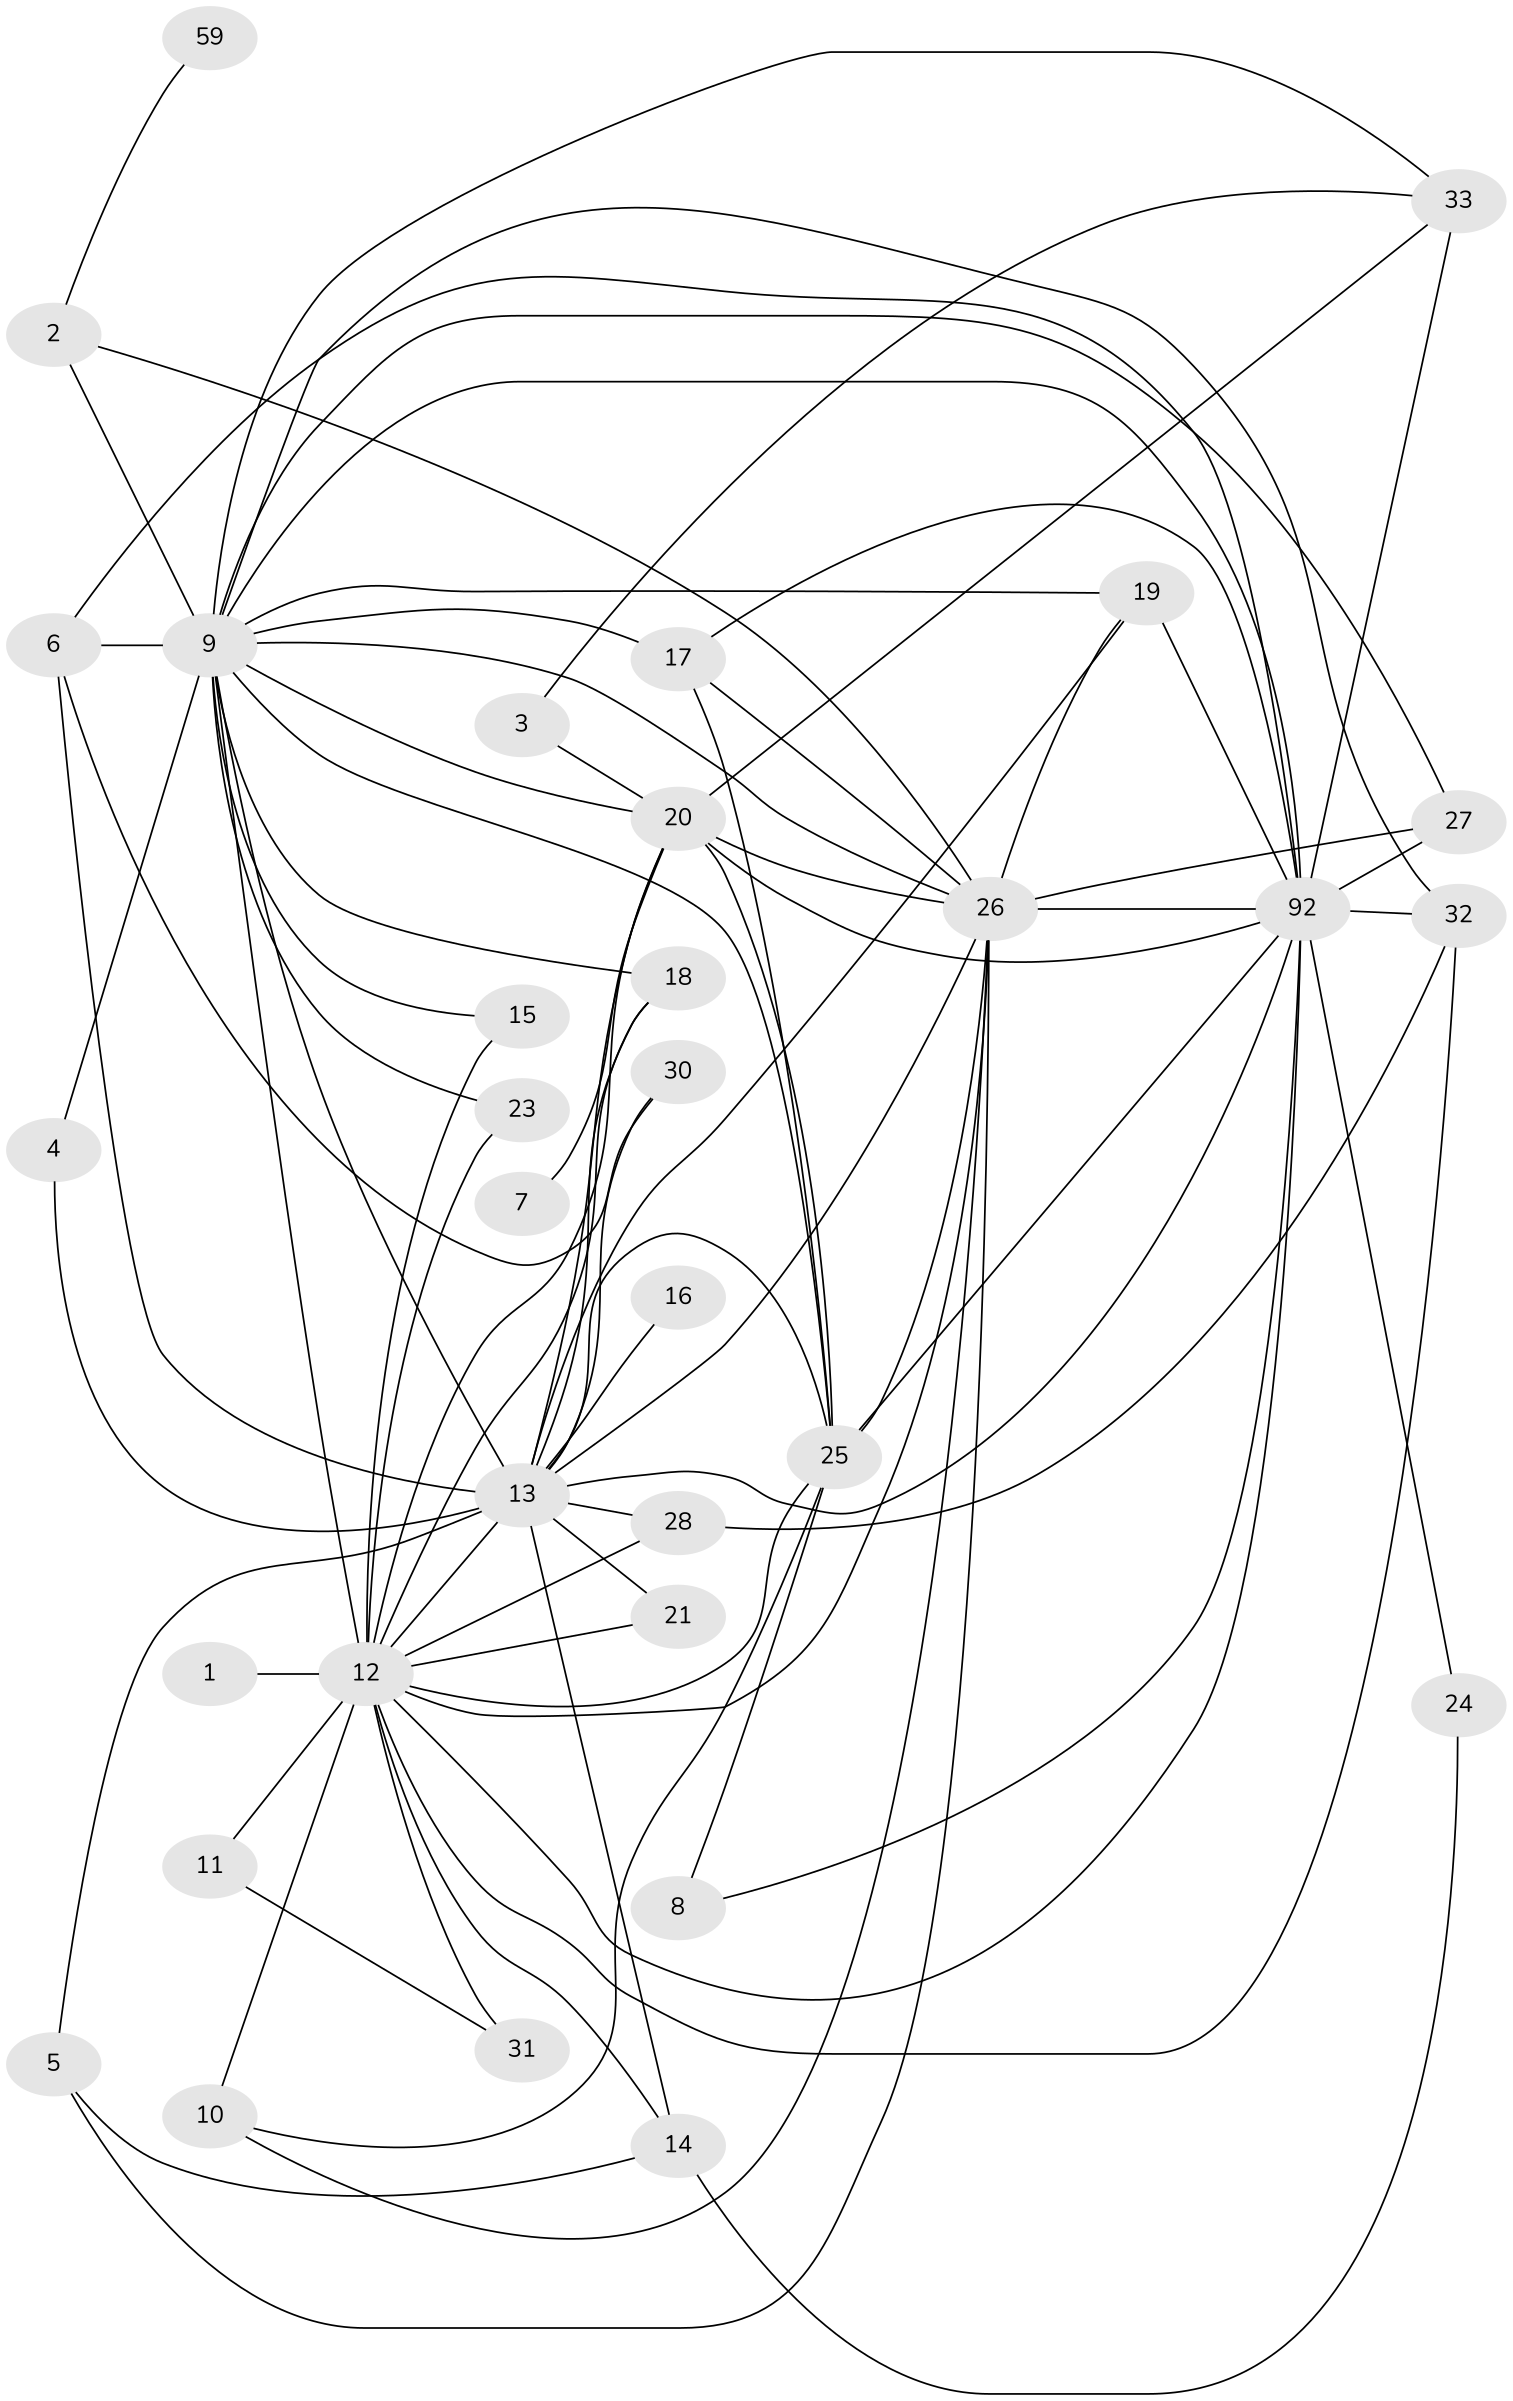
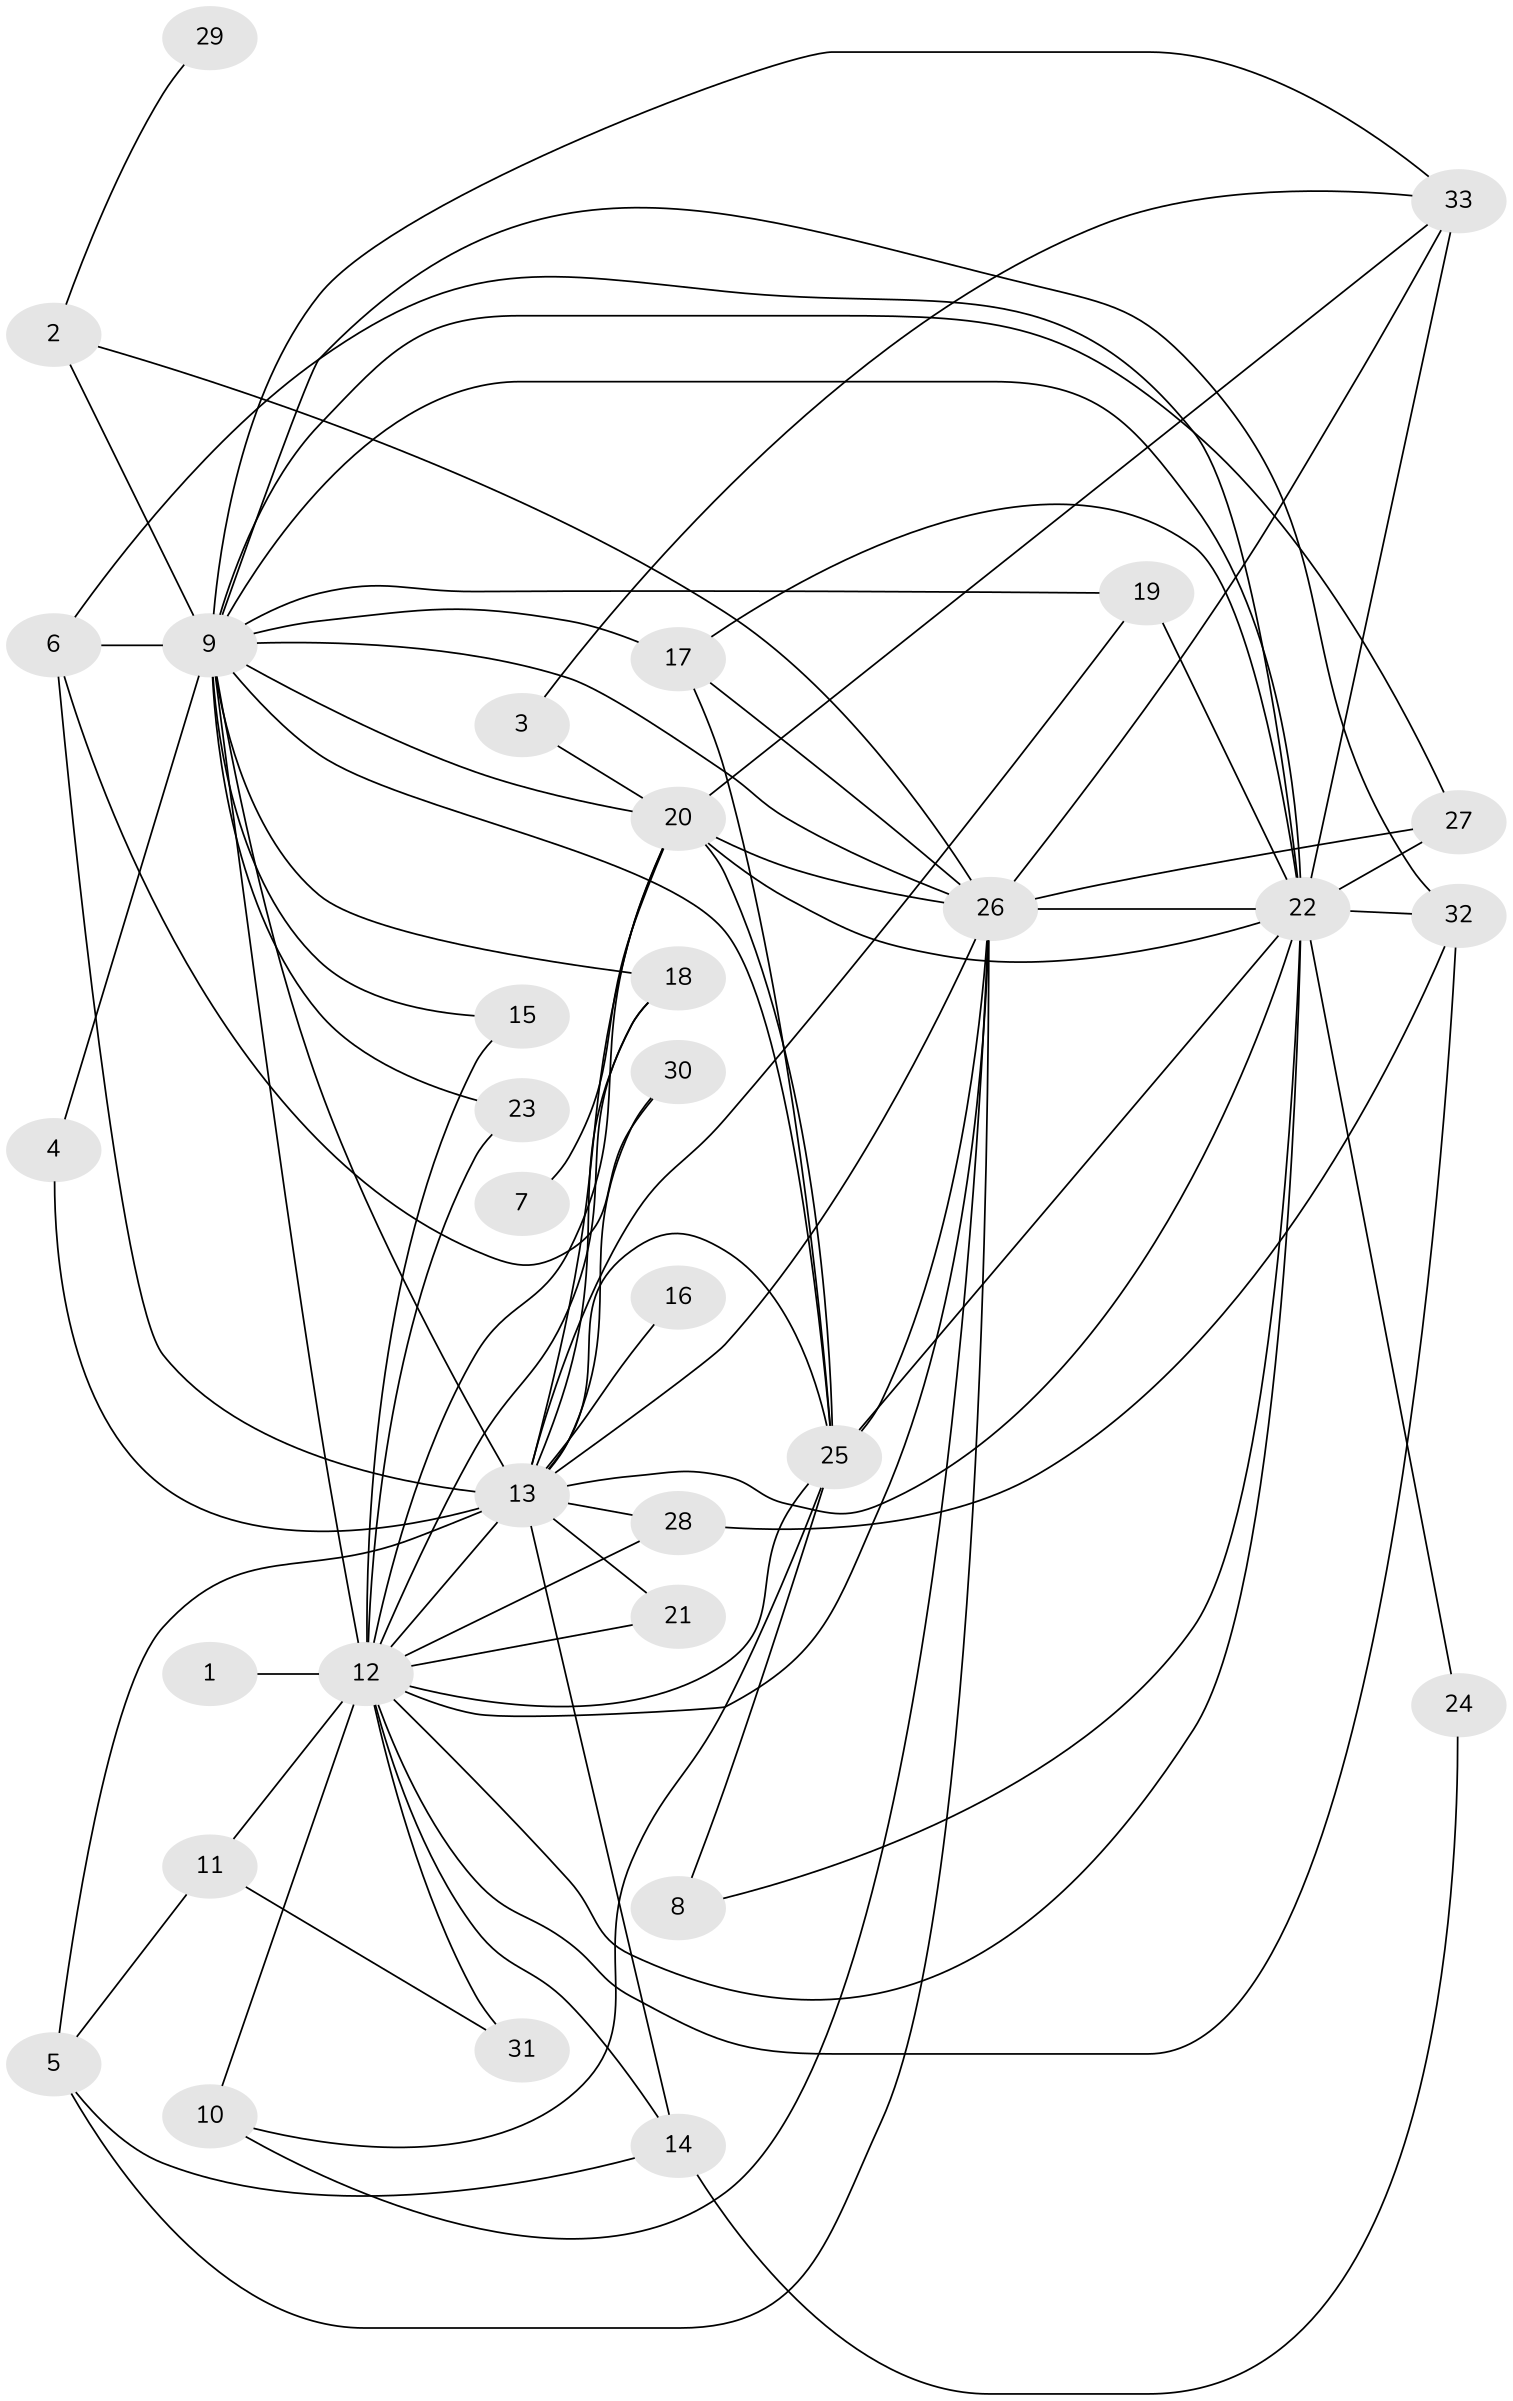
node "59": label "59" -> "29"
edge "19" -- "26": now "33" -- "26"
node "92": label "92" -> "22"
edge "11" -- "5": added
